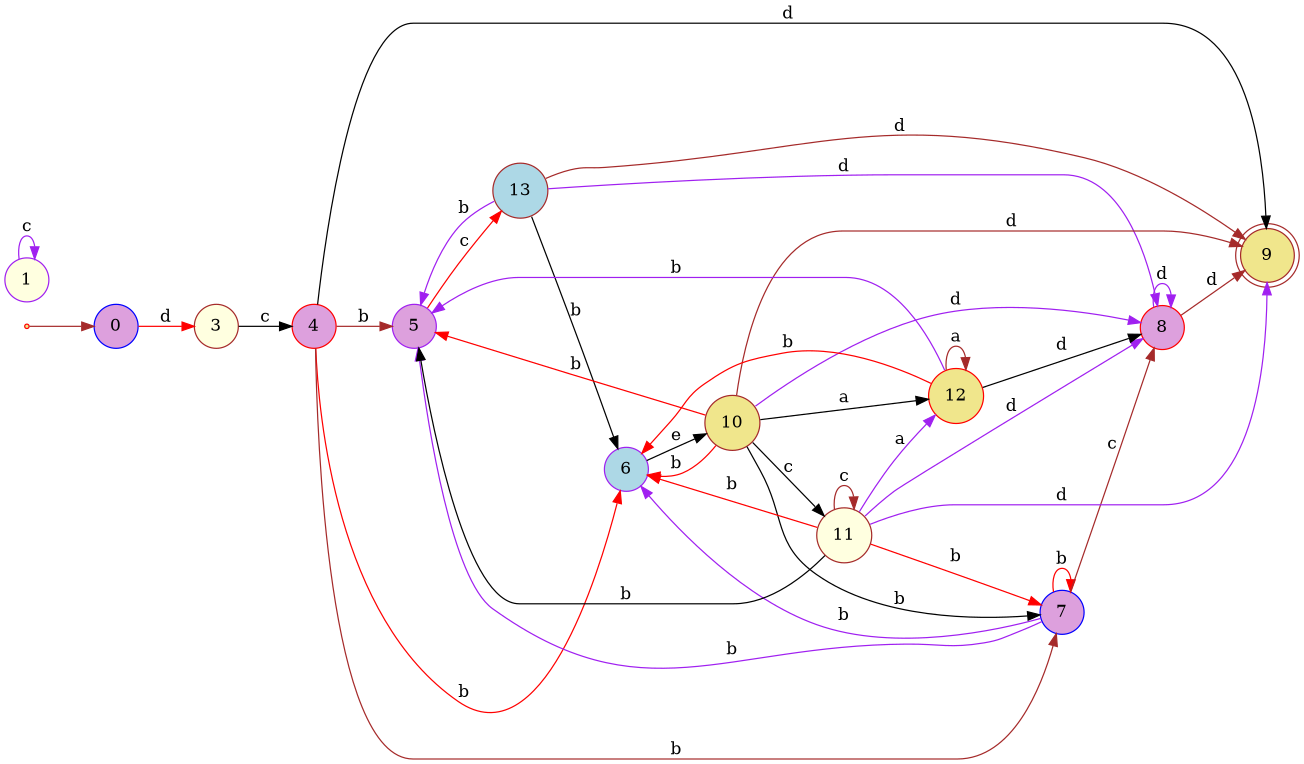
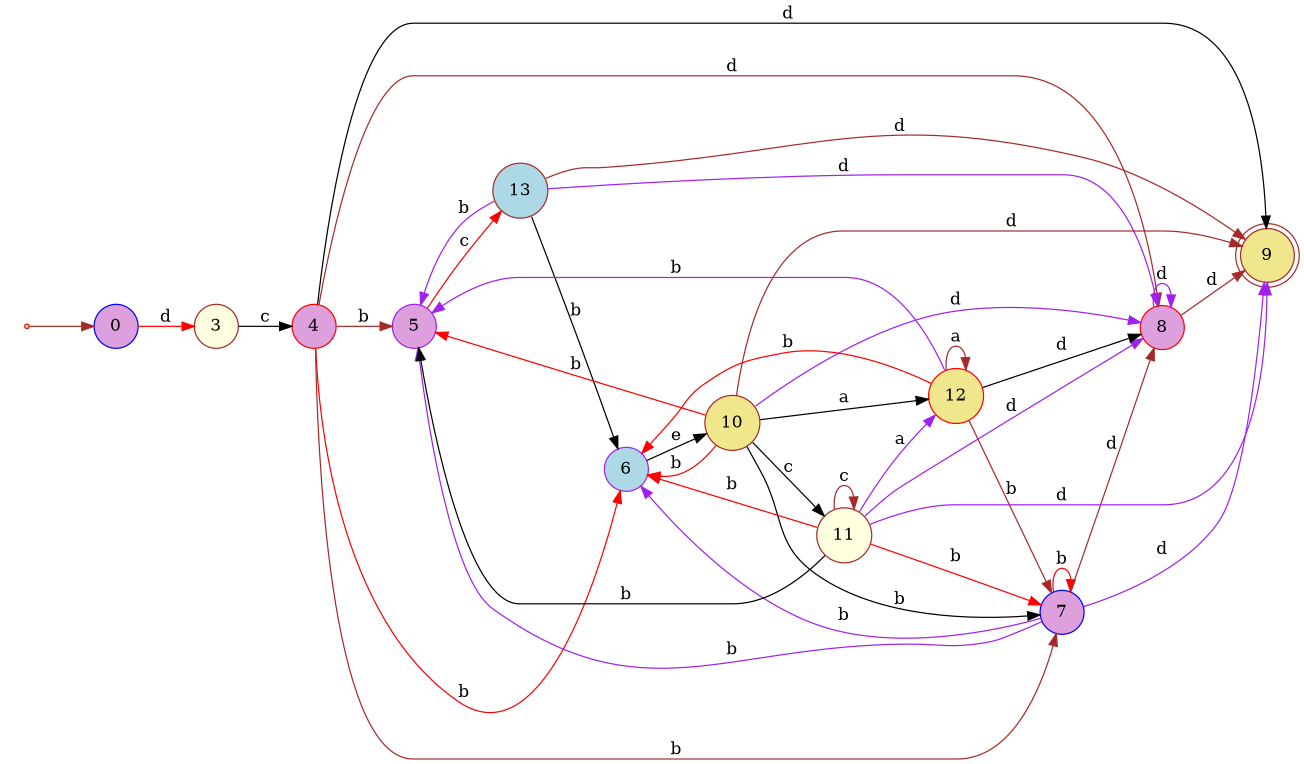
edge "4" -> "8": added, label "d"
node "1": removed
edge "7" -> "8": label "c" -> "d"
edge "7" -> "9": added, label "d"
edge "12" -> "7": added, label "b"
